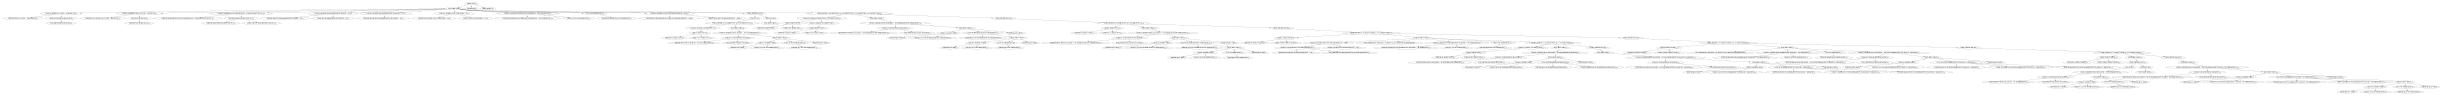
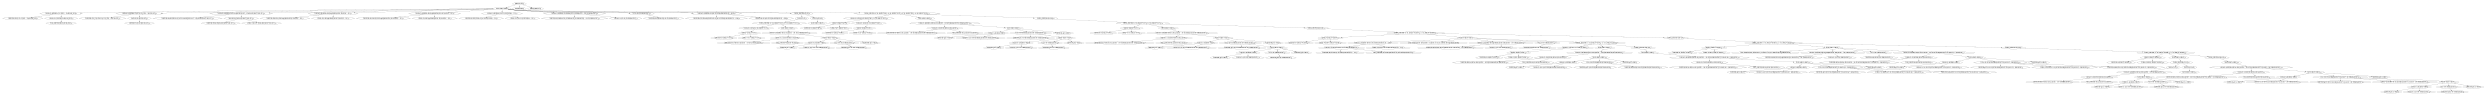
node "(LITERAL,null,Execute$CommandLauncher shellLauncher = null)": added
